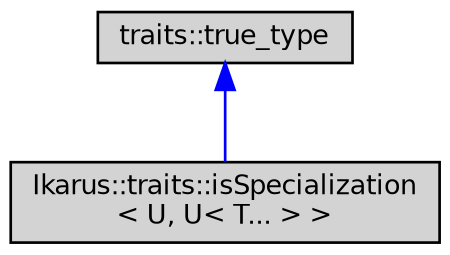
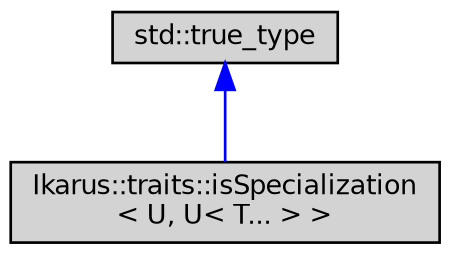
node "traits::true_type": label "traits::true_type" -> "std::true_type"
